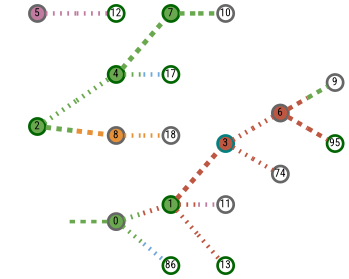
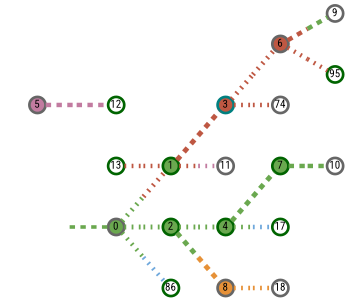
edge "5" -> "12": style dotted -> dashed
edge "6" -> "95": style dashed -> dotted
edge "0" -> "2": added
edge "1" -> "13": reversed
